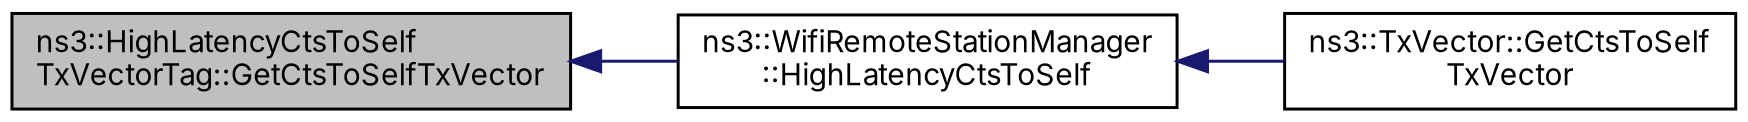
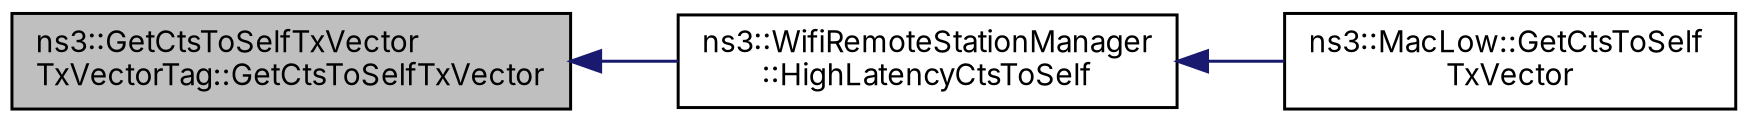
node "ns3::HighLatencyCtsToSelf TxVectorTag::GetCtsToSelfTxVector": label "ns3::HighLatencyCtsToSelf TxVectorTag::GetCtsToSelfTxVector" -> "ns3::GetCtsToSelfTxVector TxVectorTag::GetCtsToSelfTxVector"
node "ns3::TxVector::GetCtsToSelf TxVector": label "ns3::TxVector::GetCtsToSelf TxVector" -> "ns3::MacLow::GetCtsToSelf TxVector"
